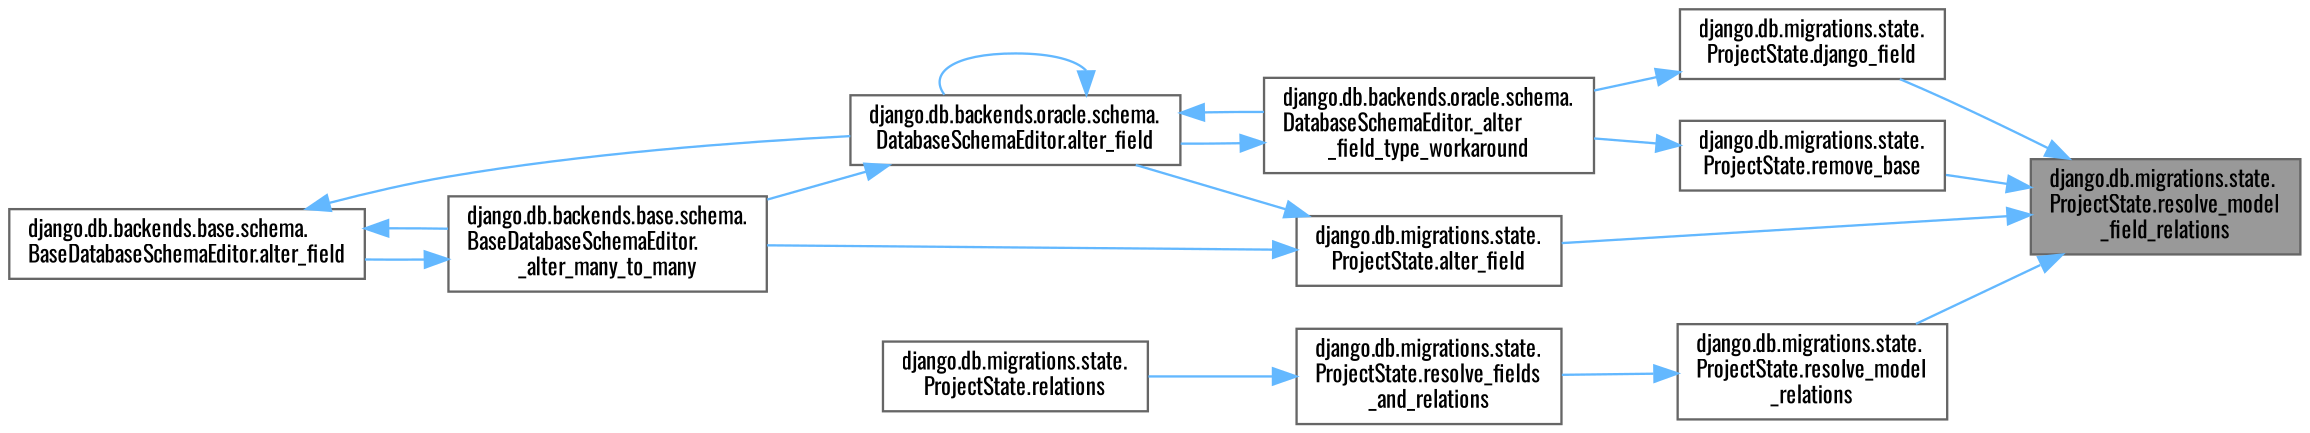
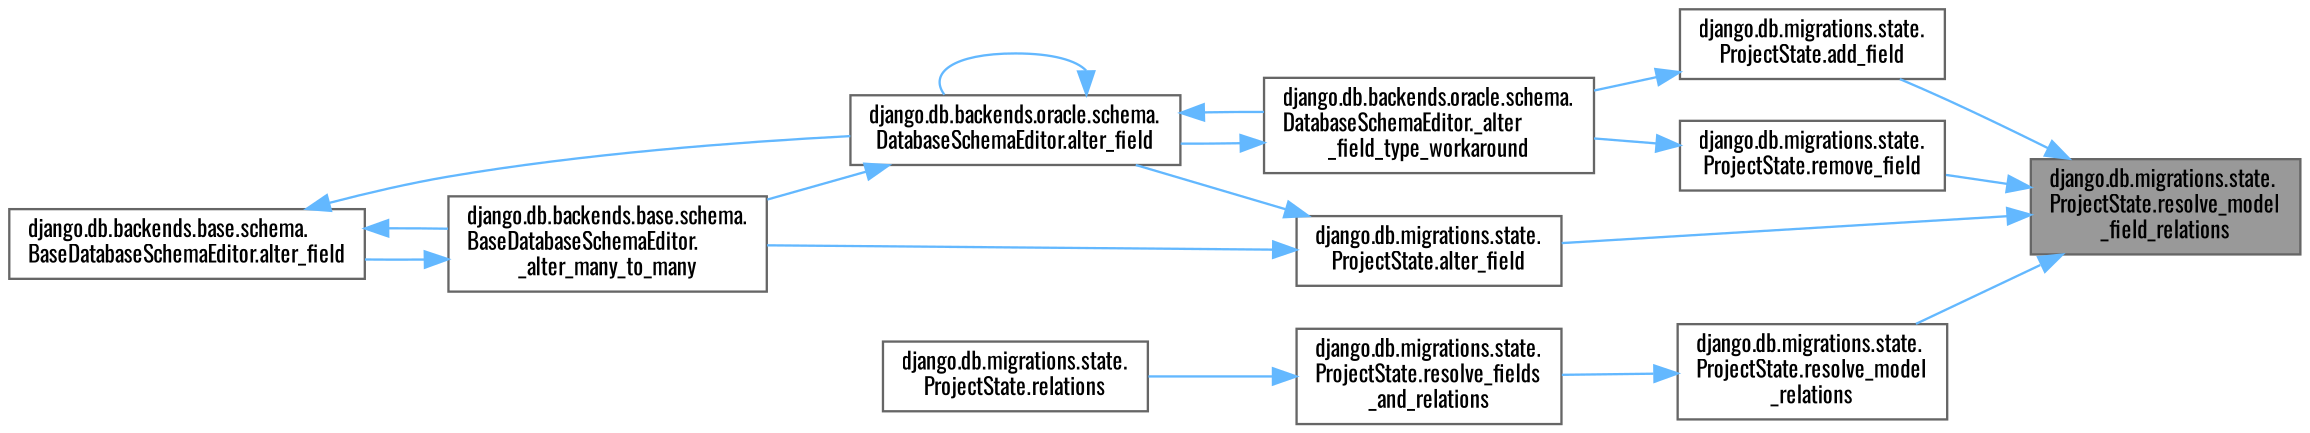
node "django.db.migrations.state. ProjectState.django_field": label "django.db.migrations.state. ProjectState.django_field" -> "django.db.migrations.state. ProjectState.add_field"
node "django.db.migrations.state. ProjectState.remove_base": label "django.db.migrations.state. ProjectState.remove_base" -> "django.db.migrations.state. ProjectState.remove_field"
